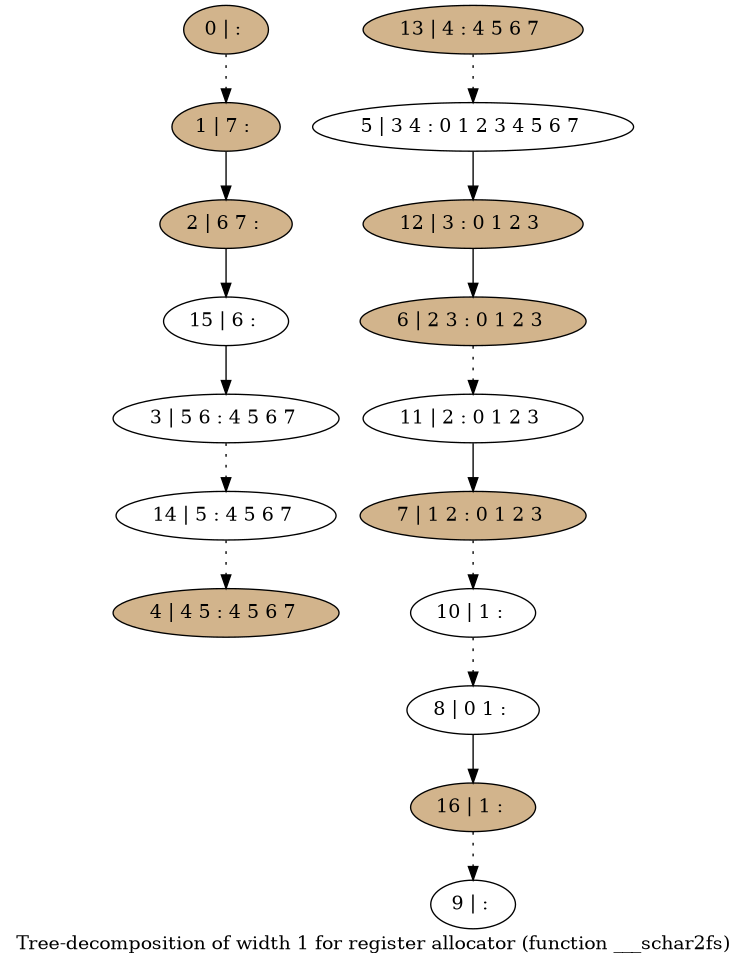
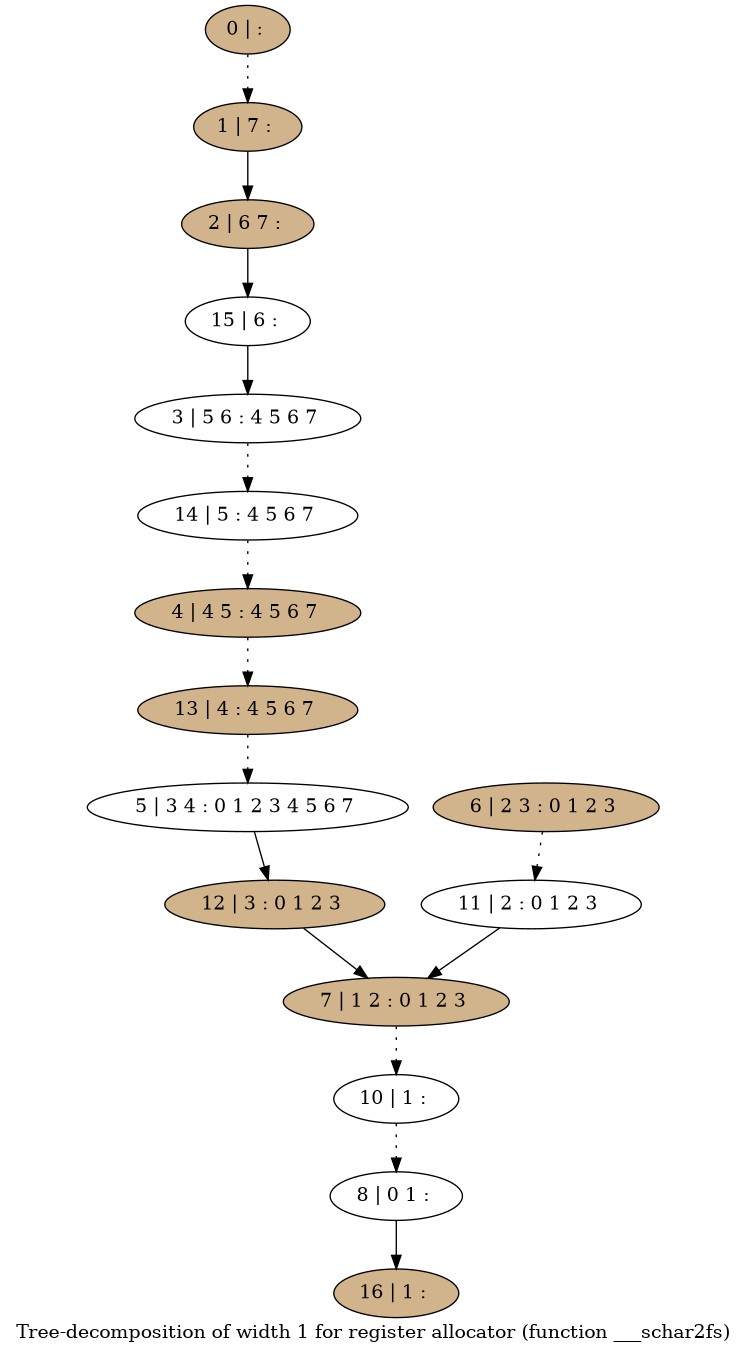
edge "12 | 3 : 0 1 2 3" -> "6 | 2 3 : 0 1 2 3": now "12 | 3 : 0 1 2 3" -> "7 | 1 2 : 0 1 2 3"
edge "4 | 4 5 : 4 5 6 7" -> "13 | 4 : 4 5 6 7": added
node "9 | :": removed
